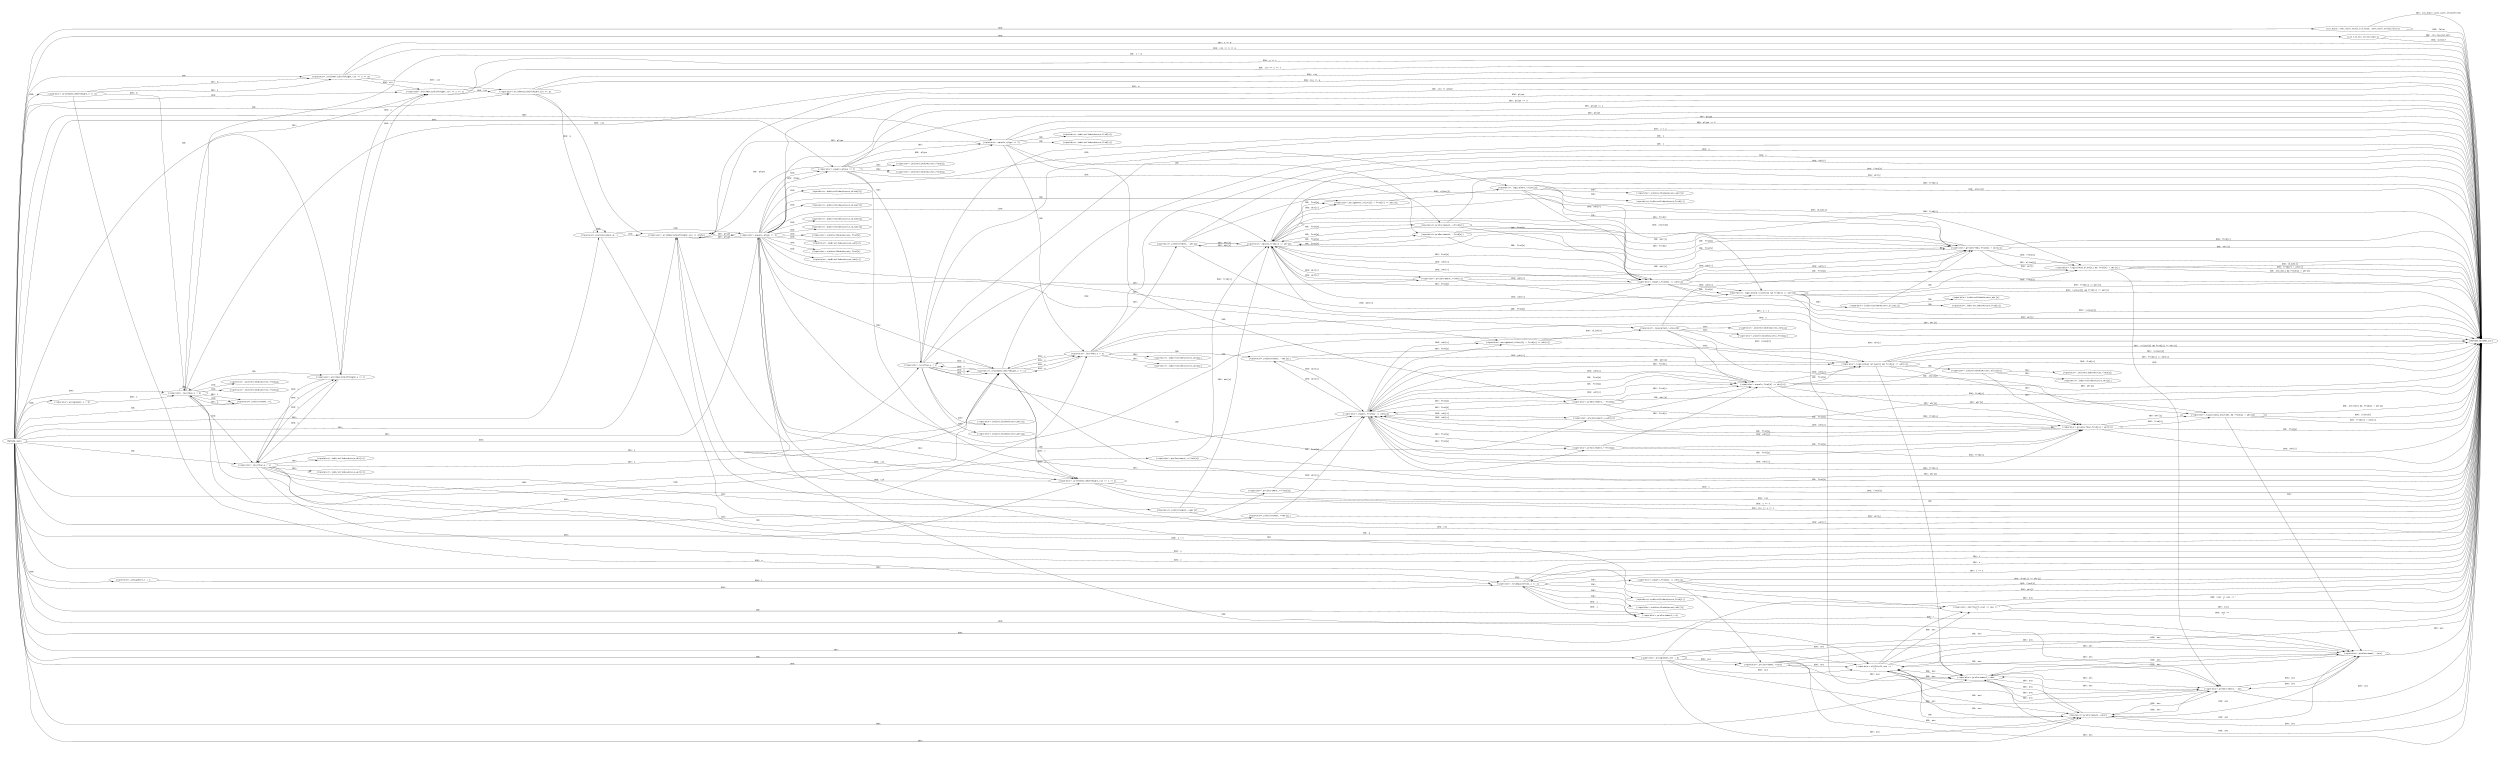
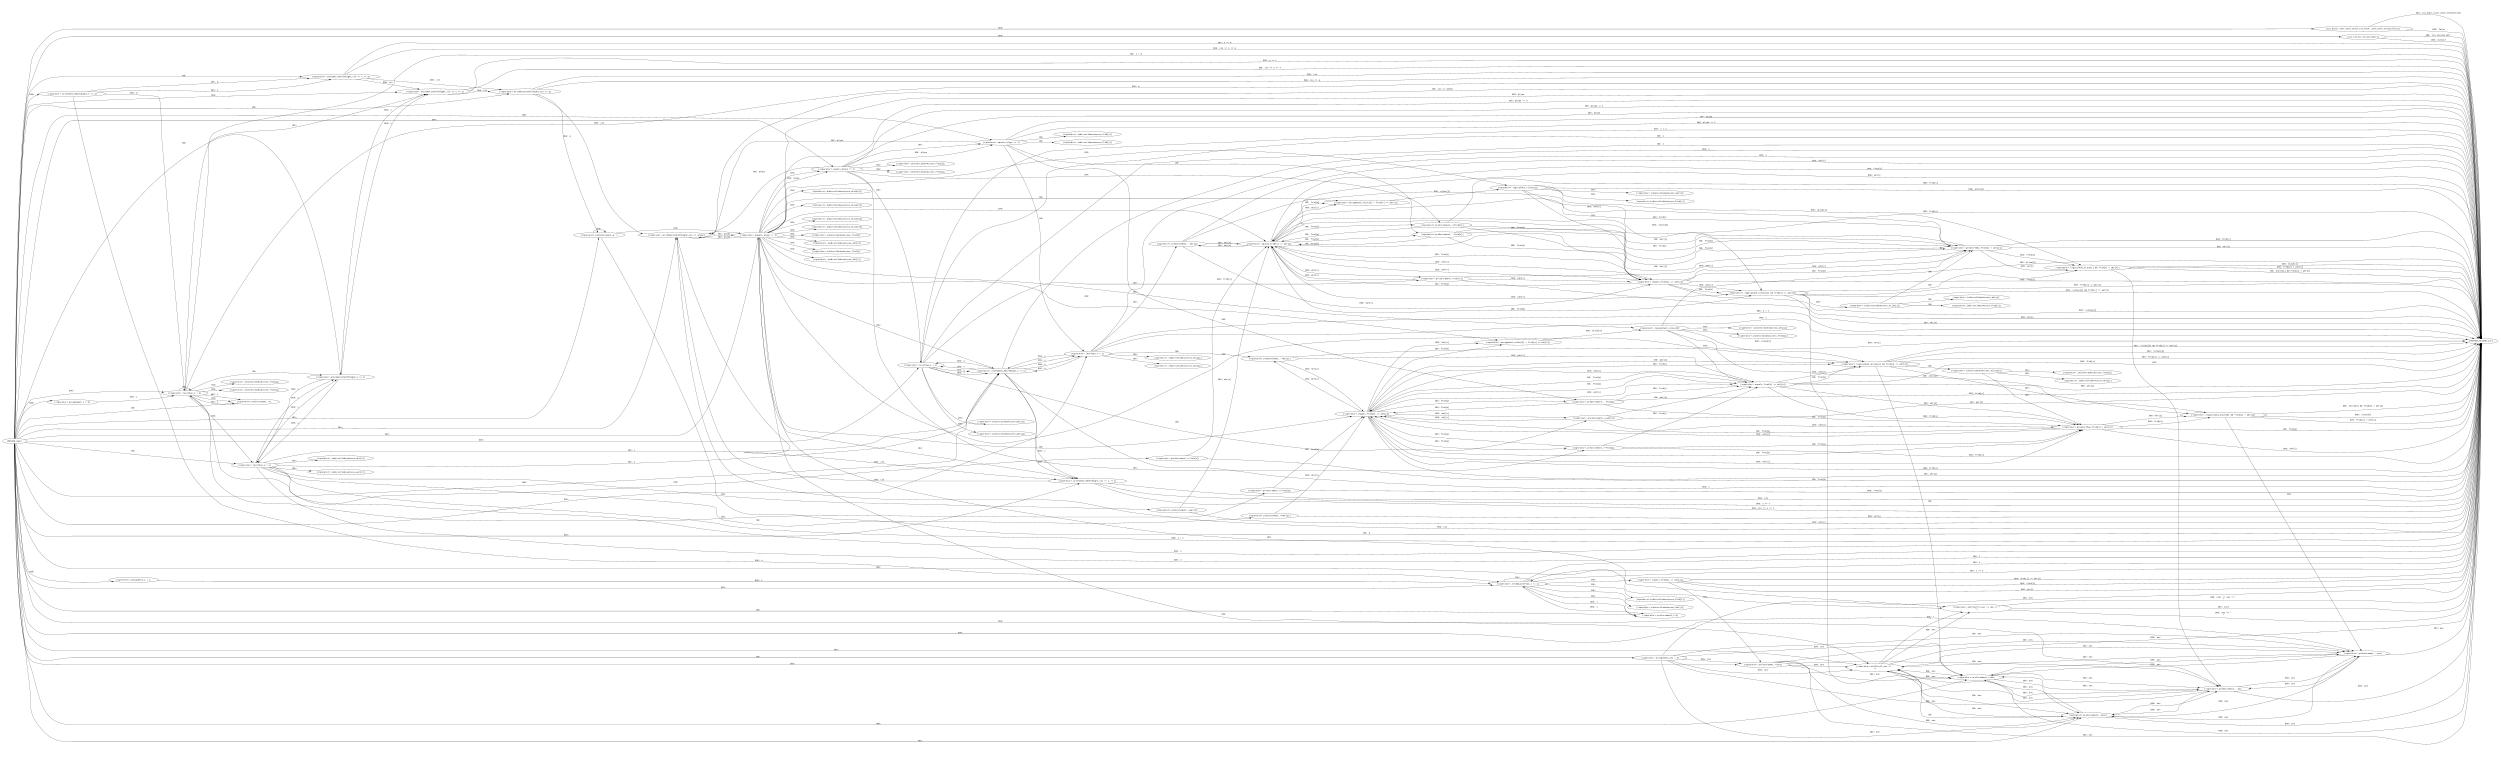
edge "(<operator>.postDecrement,q--)" -> "(<operator>.arithmeticShiftRight,cin >> qType)": removed, label "CDG:"
